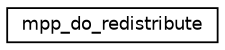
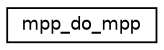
node "mpp_do_redistribute": label "mpp_do_redistribute" -> "mpp_do_mpp"
